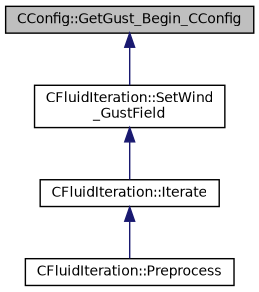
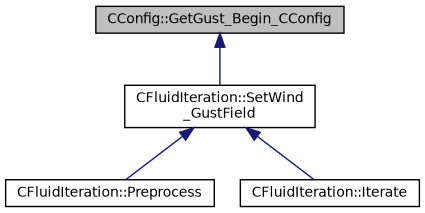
edge "CFluidIteration::Preprocess" -> "CFluidIteration::Iterate": now "CFluidIteration::Preprocess" -> "CFluidIteration::SetWind _GustField"
